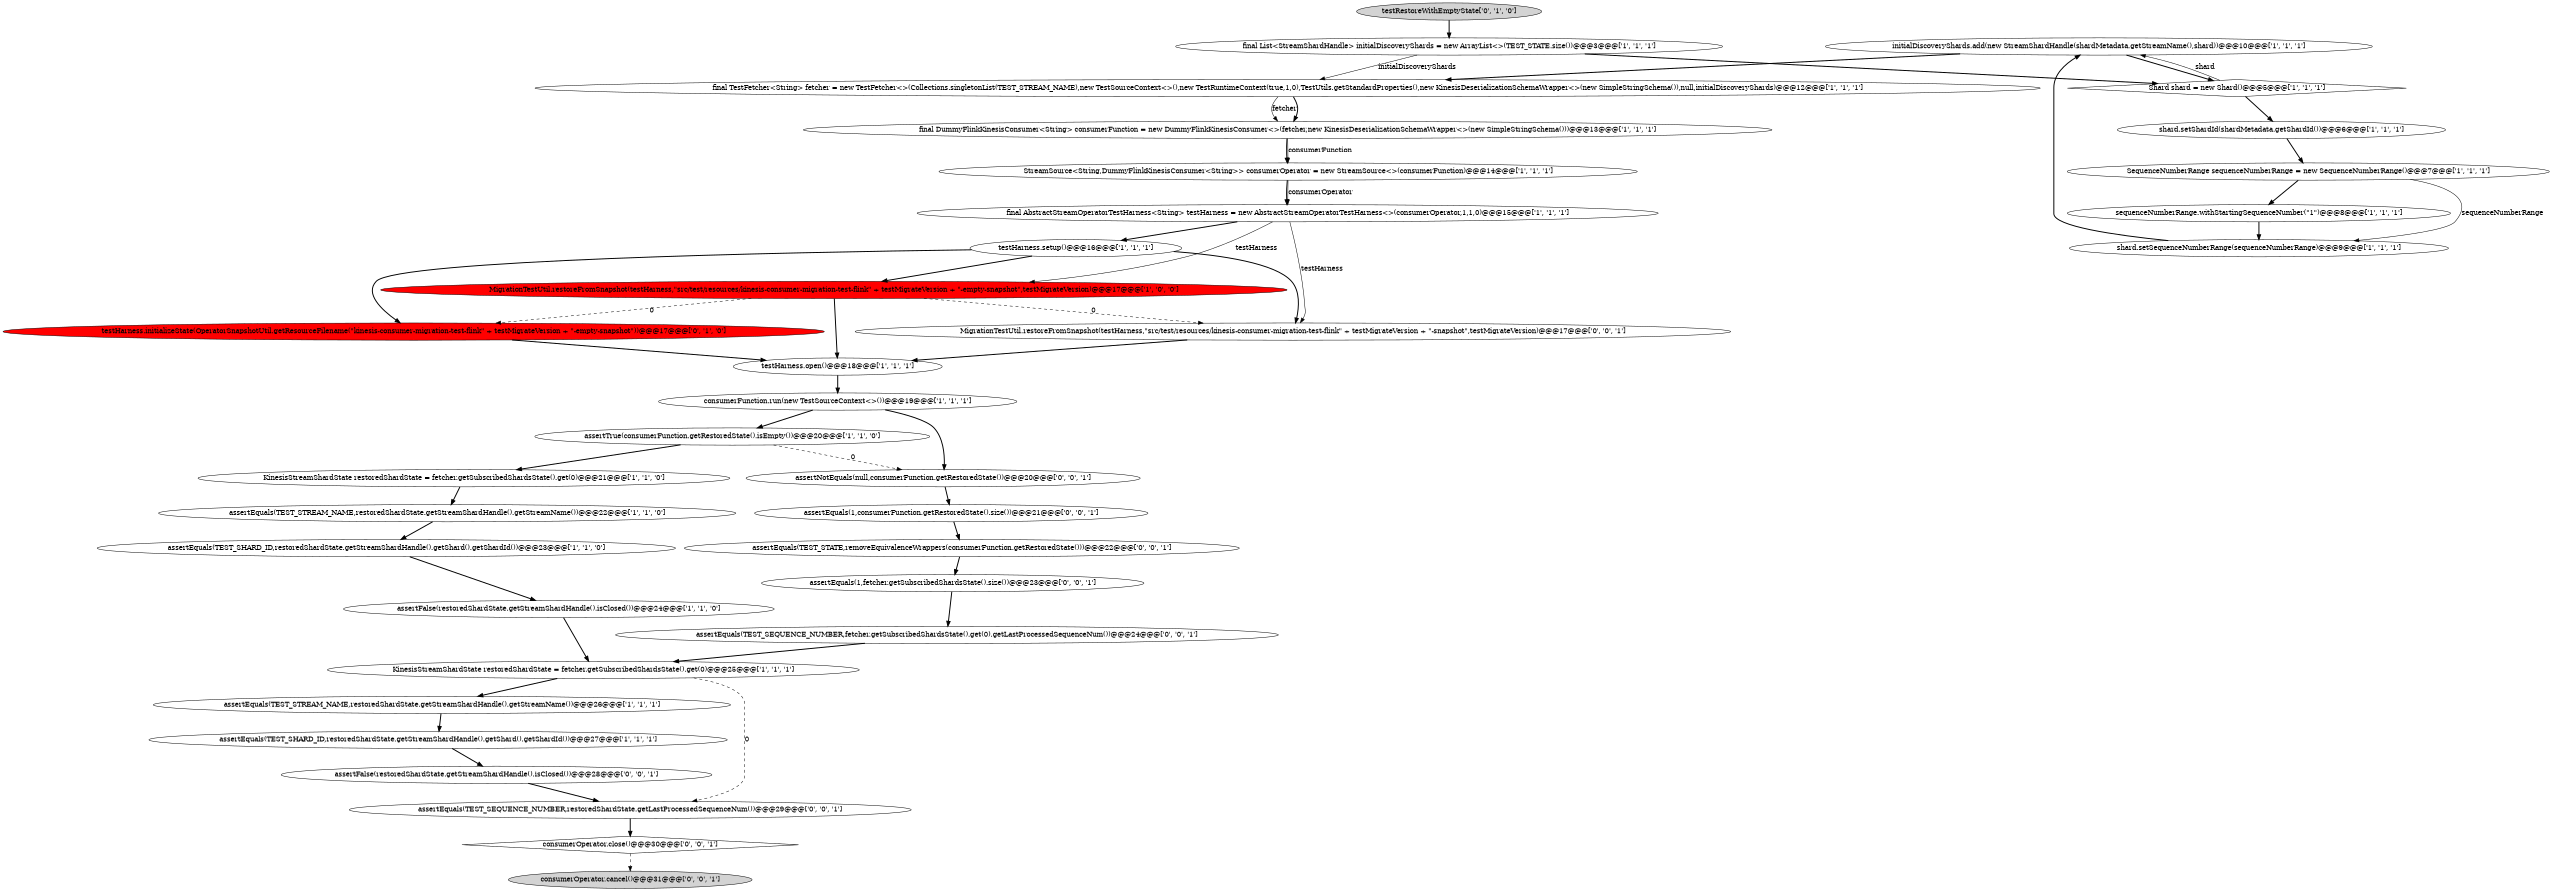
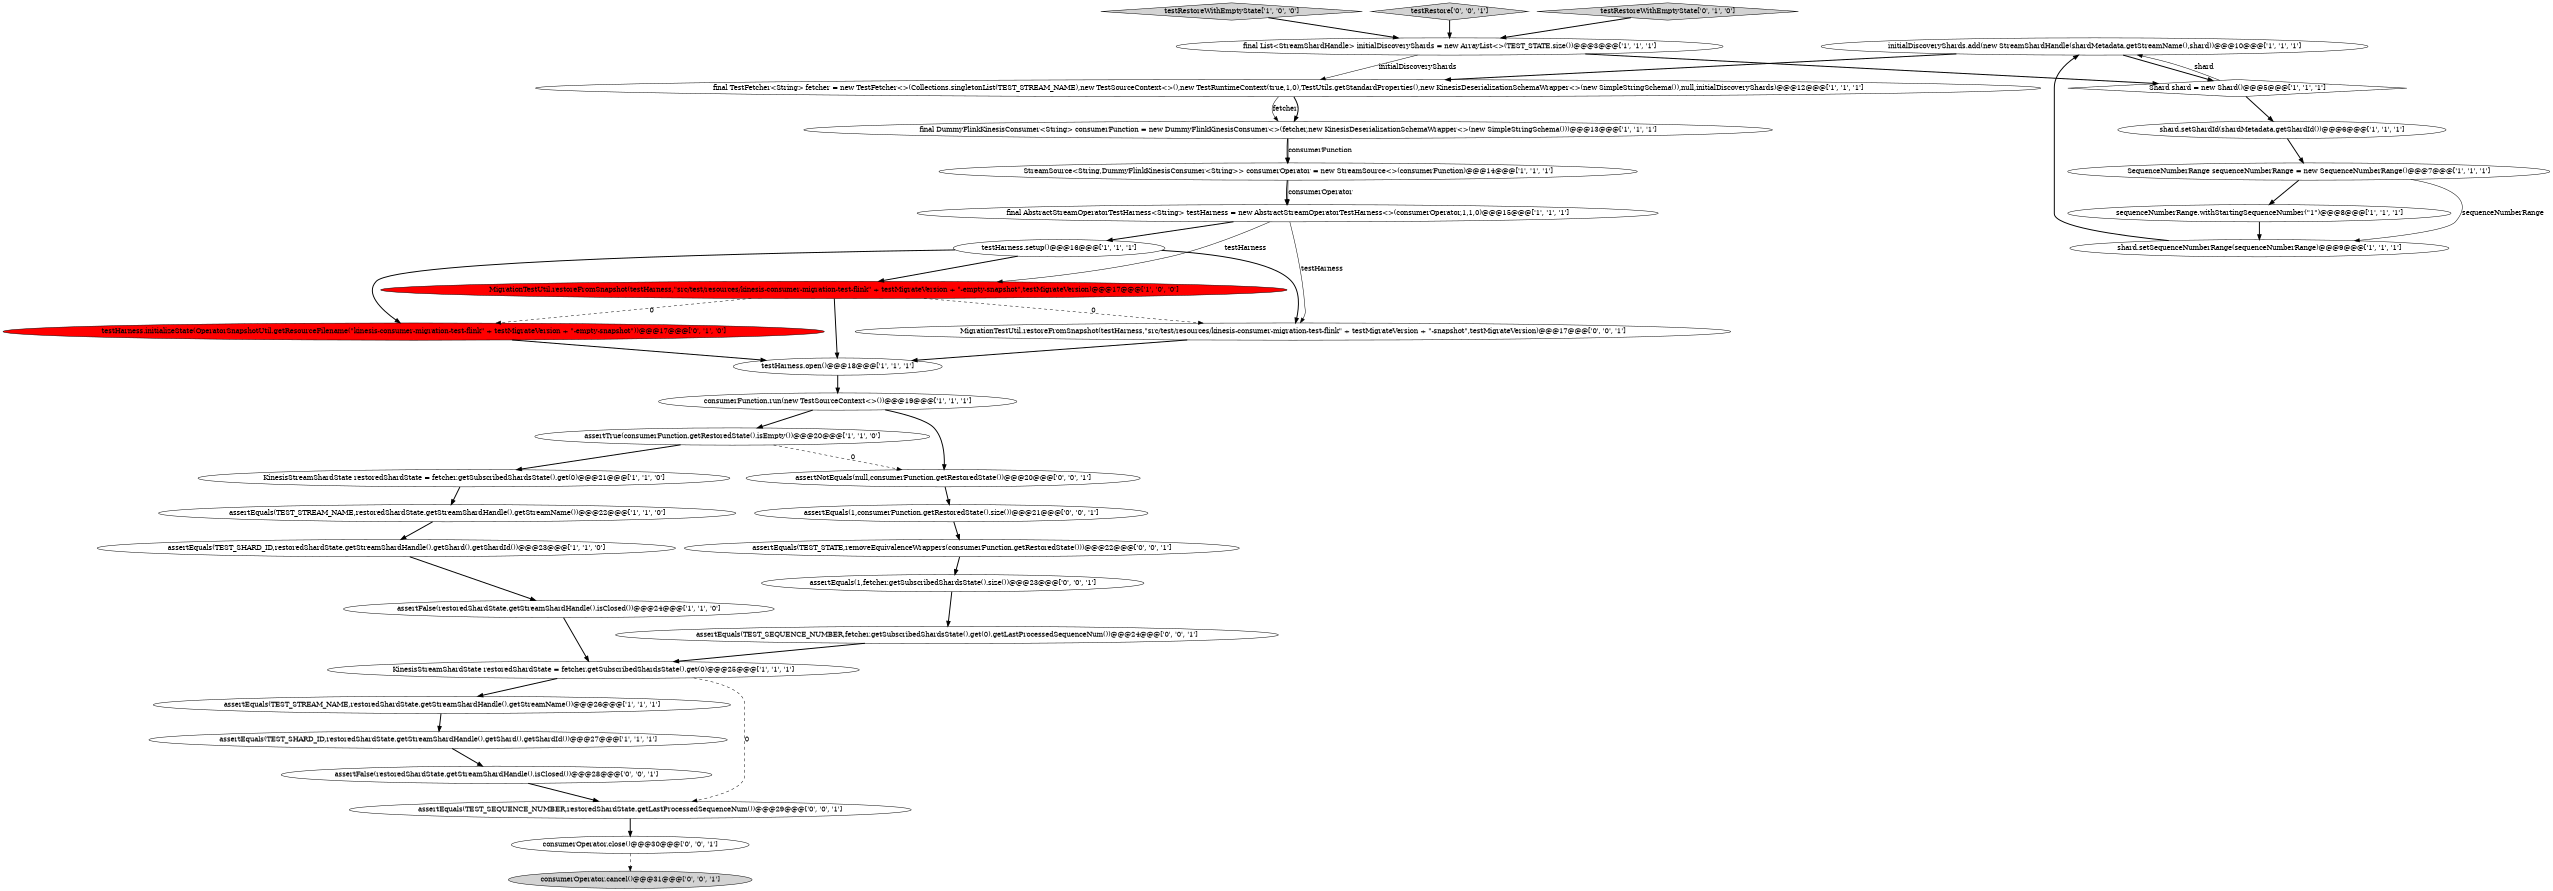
node "testRestoreWithEmptyState['1', '0', '0']": added
node "testRestoreWithEmptyState['0', '1', '0']": shape ellipse -> diamond
node "testRestore['0', '0', '1']": added
node "consumerOperator.close()@@@30@@@['0', '0', '1']": shape diamond -> ellipse
